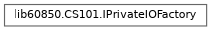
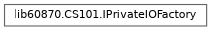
node "lib60850.CS101.IPrivateIOFactory": label "lib60850.CS101.IPrivateIOFactory" -> "lib60870.CS101.IPrivateIOFactory"
